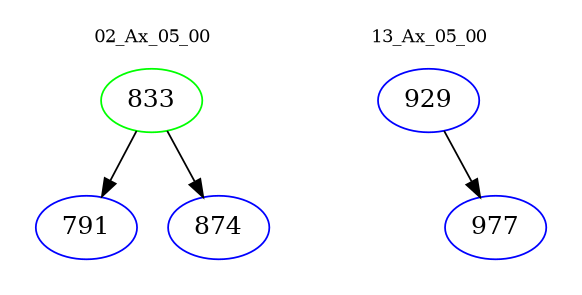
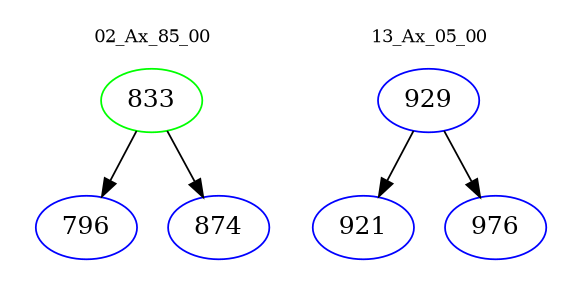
cluster "02_Ax_05_00": label "02_Ax_05_00" -> "02_Ax_85_00"
node "791": label "791" -> "796"
node "921": added
node "977": label "977" -> "976"
